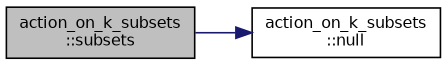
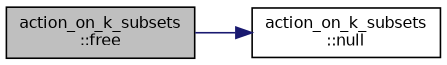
node "action_on_k_subsets ::subsets": label "action_on_k_subsets ::subsets" -> "action_on_k_subsets ::free"
